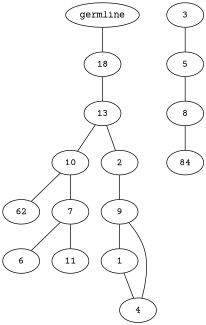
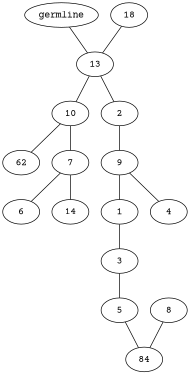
edge "germline" -- "18": now "germline" -- "13"
edge "5" -- "8": now "5" -- "84"
node "11": label "11" -> "14"
edge "1" -- "4": now "1" -- "3"
